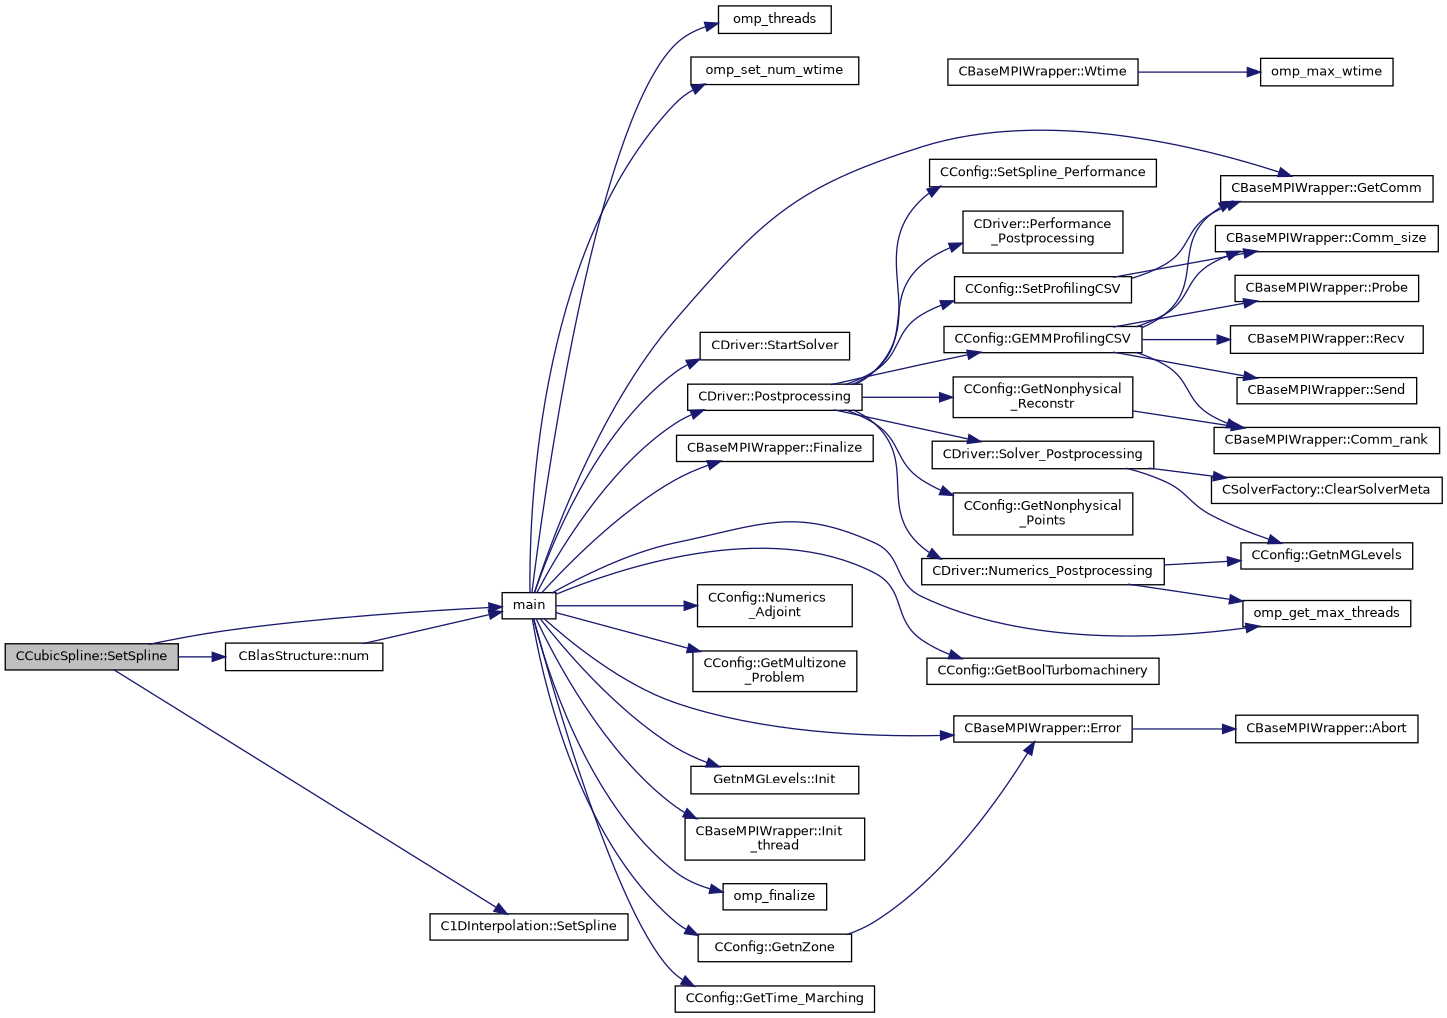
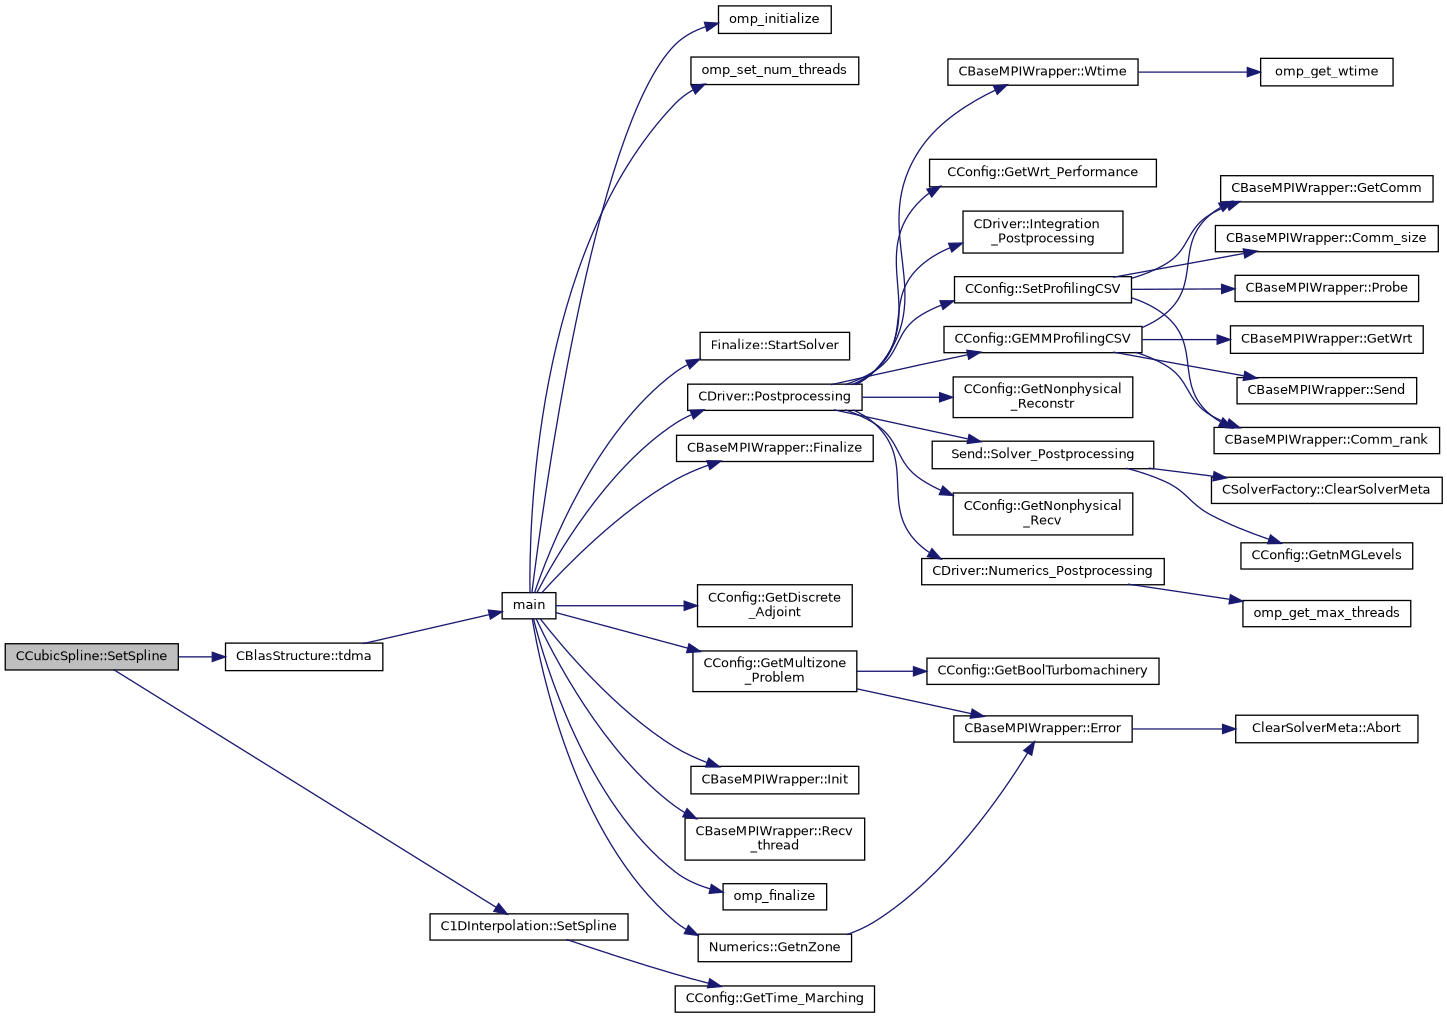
node "omp_threads": label "omp_threads" -> "omp_initialize"
node "omp_set_num_wtime": label "omp_set_num_wtime" -> "omp_set_num_threads"
node "omp_max_wtime": label "omp_max_wtime" -> "omp_get_wtime"
node "CConfig::SetSpline_Performance": label "CConfig::SetSpline_Performance" -> "CConfig::GetWrt_Performance"
edge "main" -> "CBaseMPIWrapper::GetComm": removed
edge "CDriver::Postprocessing" -> "CBaseMPIWrapper::Wtime": added
node "CDriver::Performance _Postprocessing": label "CDriver::Performance _Postprocessing" -> "CDriver::Integration _Postprocessing"
edge "CConfig::GEMMProfilingCSV" -> "CBaseMPIWrapper::Comm_size": removed
edge "CConfig::GEMMProfilingCSV" -> "CBaseMPIWrapper::Probe": now "CConfig::SetProfilingCSV" -> "CBaseMPIWrapper::Probe"
node "CBaseMPIWrapper::Recv": label "CBaseMPIWrapper::Recv" -> "CBaseMPIWrapper::GetWrt"
node "CDriver::StartSolver": label "CDriver::StartSolver" -> "Finalize::StartSolver"
edge "CConfig::GetNonphysical _Reconstr" -> "CBaseMPIWrapper::Comm_rank": now "CConfig::SetProfilingCSV" -> "CBaseMPIWrapper::Comm_rank"
node "CDriver::Solver_Postprocessing": label "CDriver::Solver_Postprocessing" -> "Send::Solver_Postprocessing"
node "CConfig::GetNonphysical _Points": label "CConfig::GetNonphysical _Points" -> "CConfig::GetNonphysical _Recv"
edge "main" -> "CConfig::GetBoolTurbomachinery": now "CConfig::GetMultizone _Problem" -> "CConfig::GetBoolTurbomachinery"
edge "CDriver::Numerics_Postprocessing" -> "CConfig::GetnMGLevels": removed
edge "main" -> "omp_get_max_threads": removed
node "CConfig::Numerics _Adjoint": label "CConfig::Numerics _Adjoint" -> "CConfig::GetDiscrete _Adjoint"
edge "CCubicSpline::SetSpline" -> "main": removed
node "CBlasStructure::num": label "CBlasStructure::num" -> "CBlasStructure::tdma"
edge "main" -> "CBaseMPIWrapper::Error": now "CConfig::GetMultizone _Problem" -> "CBaseMPIWrapper::Error"
node "CBaseMPIWrapper::Abort": label "CBaseMPIWrapper::Abort" -> "ClearSolverMeta::Abort"
node "GetnMGLevels::Init": label "GetnMGLevels::Init" -> "CBaseMPIWrapper::Init"
node "CBaseMPIWrapper::Init _thread": label "CBaseMPIWrapper::Init _thread" -> "CBaseMPIWrapper::Recv _thread"
edge "main" -> "CConfig::GetTime_Marching": now "C1DInterpolation::SetSpline" -> "CConfig::GetTime_Marching"
node "CConfig::GetnZone": label "CConfig::GetnZone" -> "Numerics::GetnZone"
